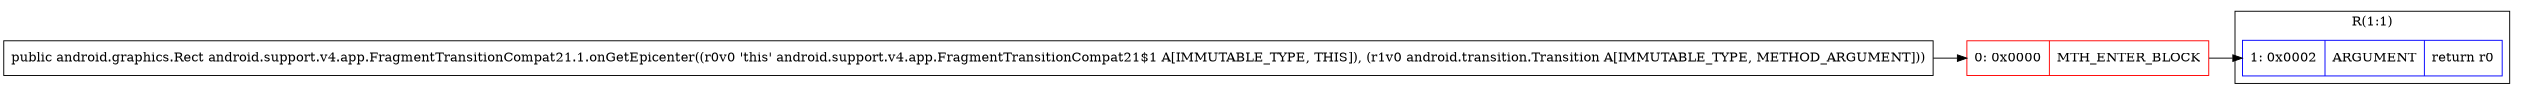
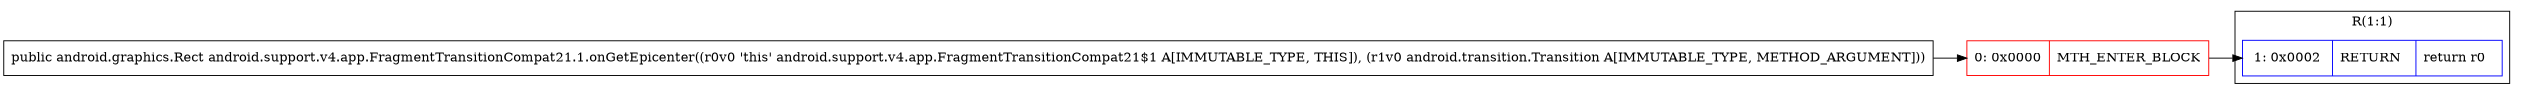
node "1: 0x0002": text "ARGUMENT" -> "RETURN"
